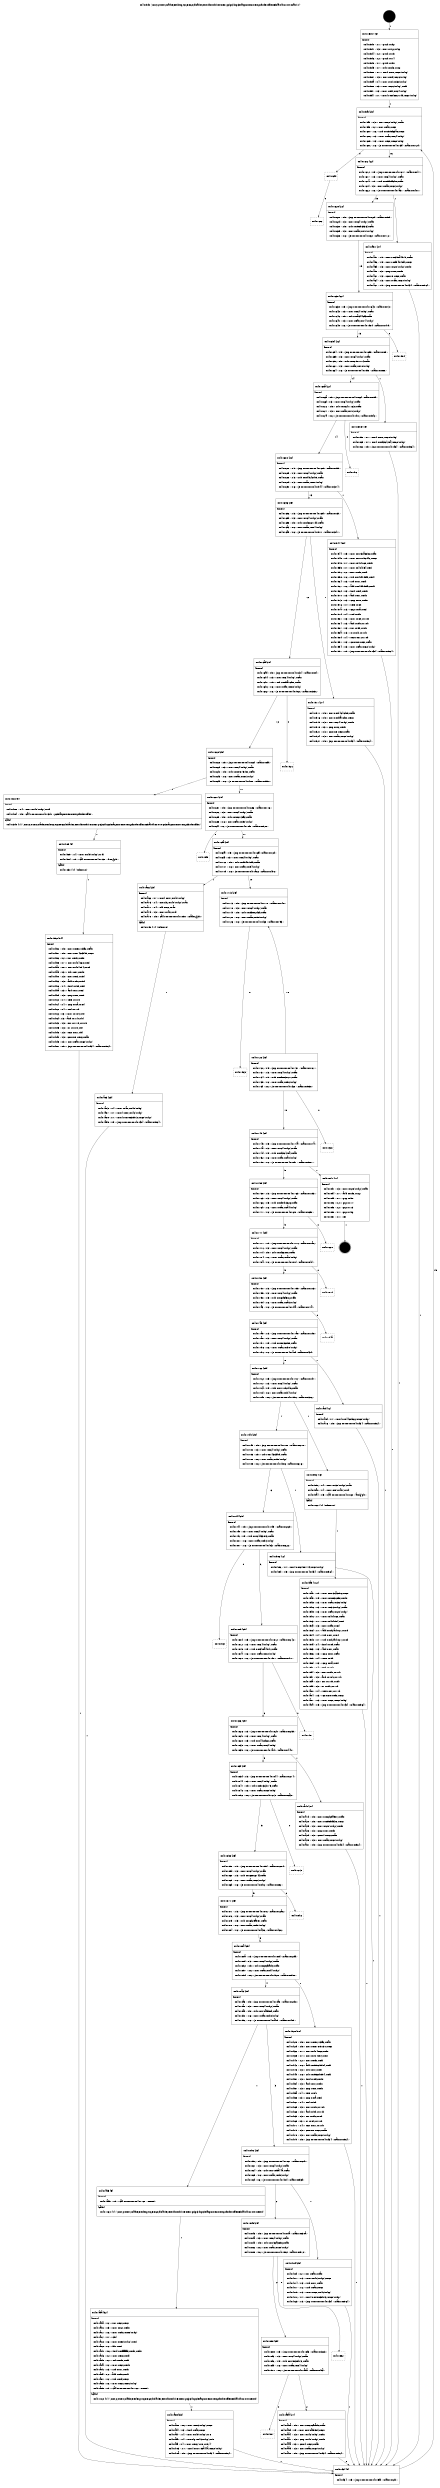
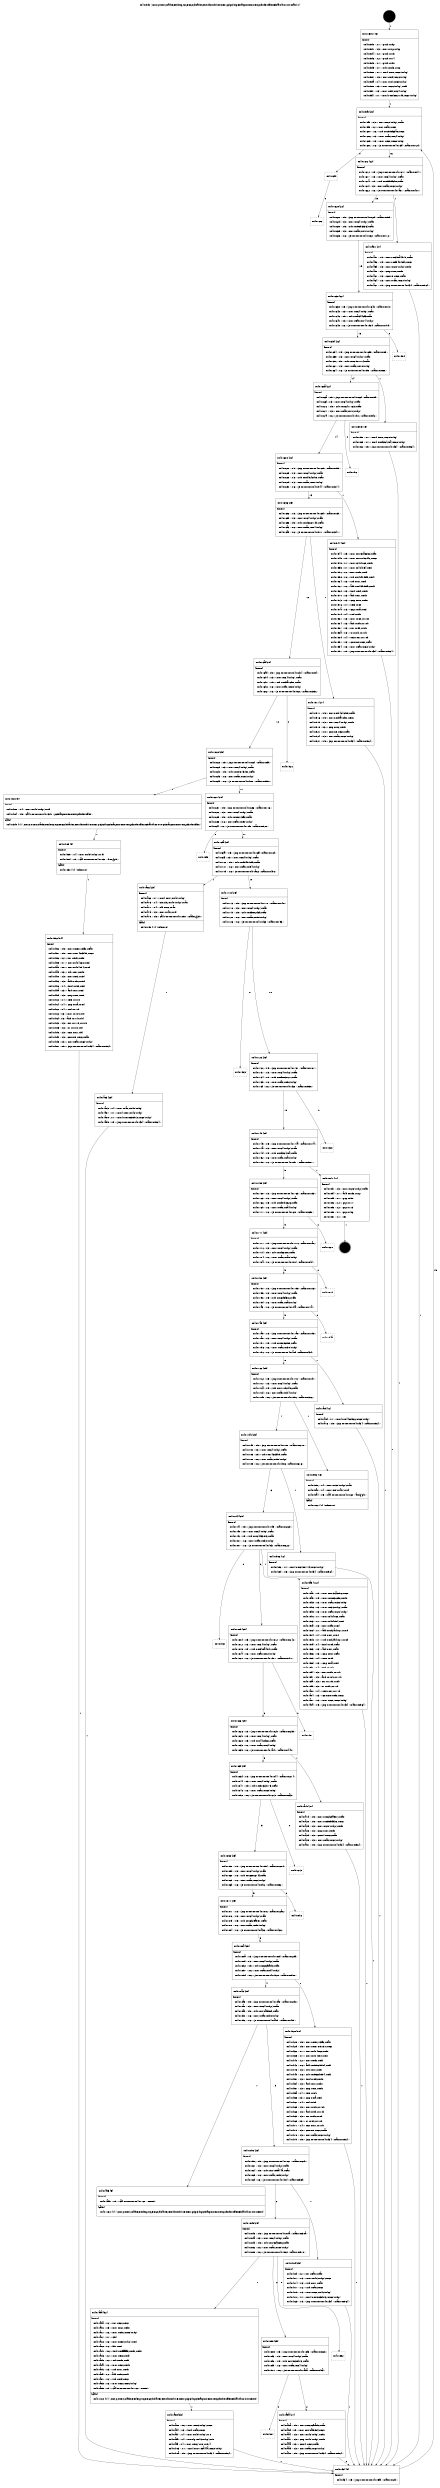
edge "0x40172c [25]" -> "0x401713 [25]": reversed
edge "0x401790 [25]" -> "0x4017a9 [25]": added, label "9"
edge "0x40199c [13]" -> "0x4019a9 [102]": now "0x4017f4 [25]" -> "0x4019a9 [102]"
edge "0x401ab5 [5]" -> "0x401aba [52]": now "0x4018d5 [25]" -> "0x401aba [52]"
